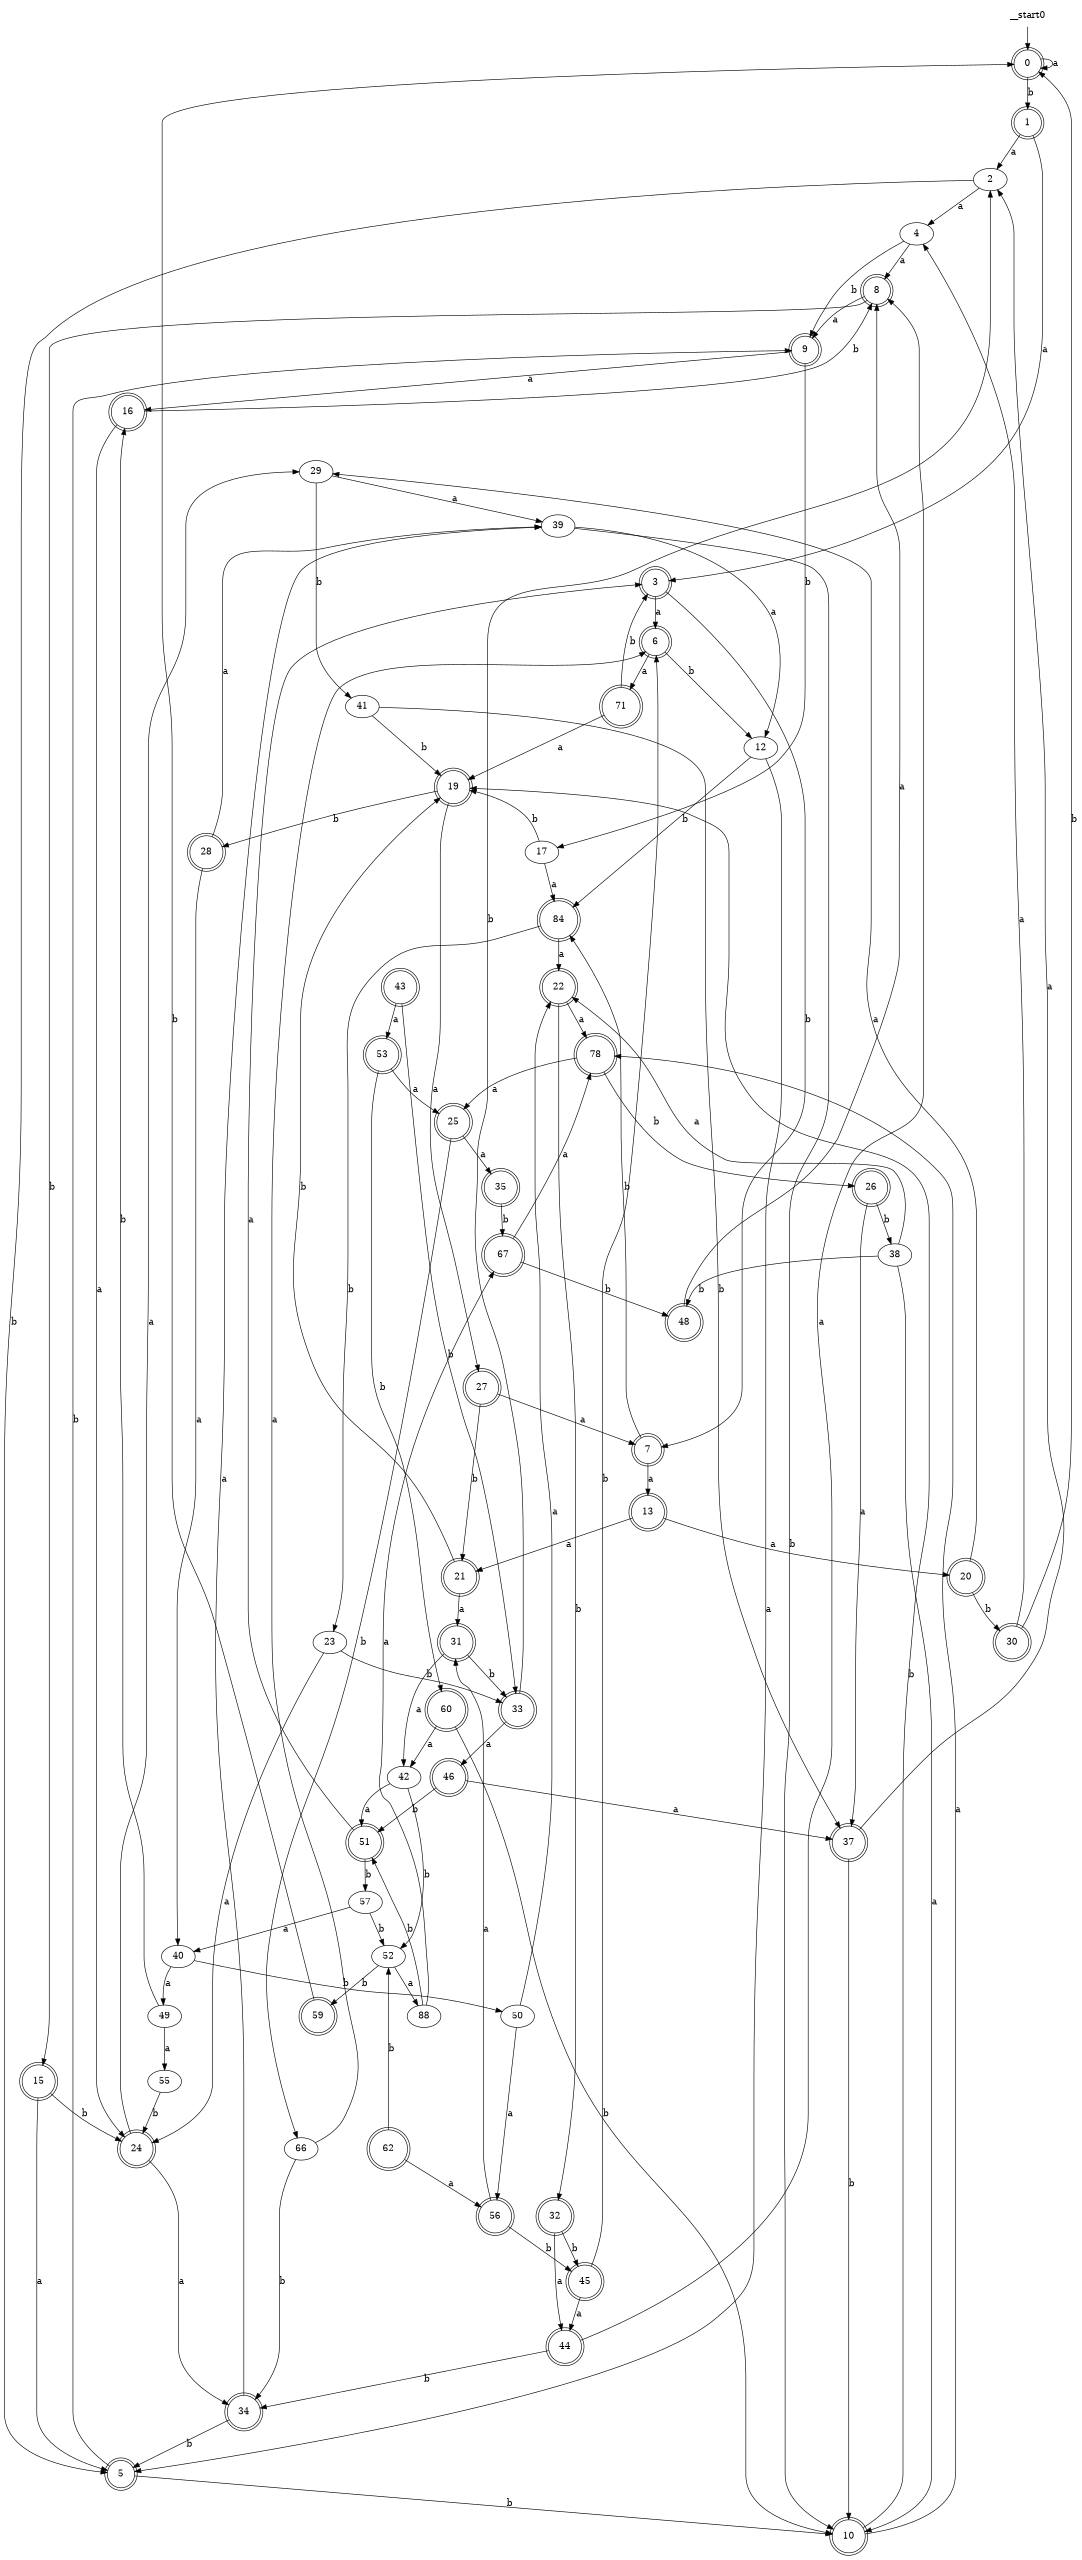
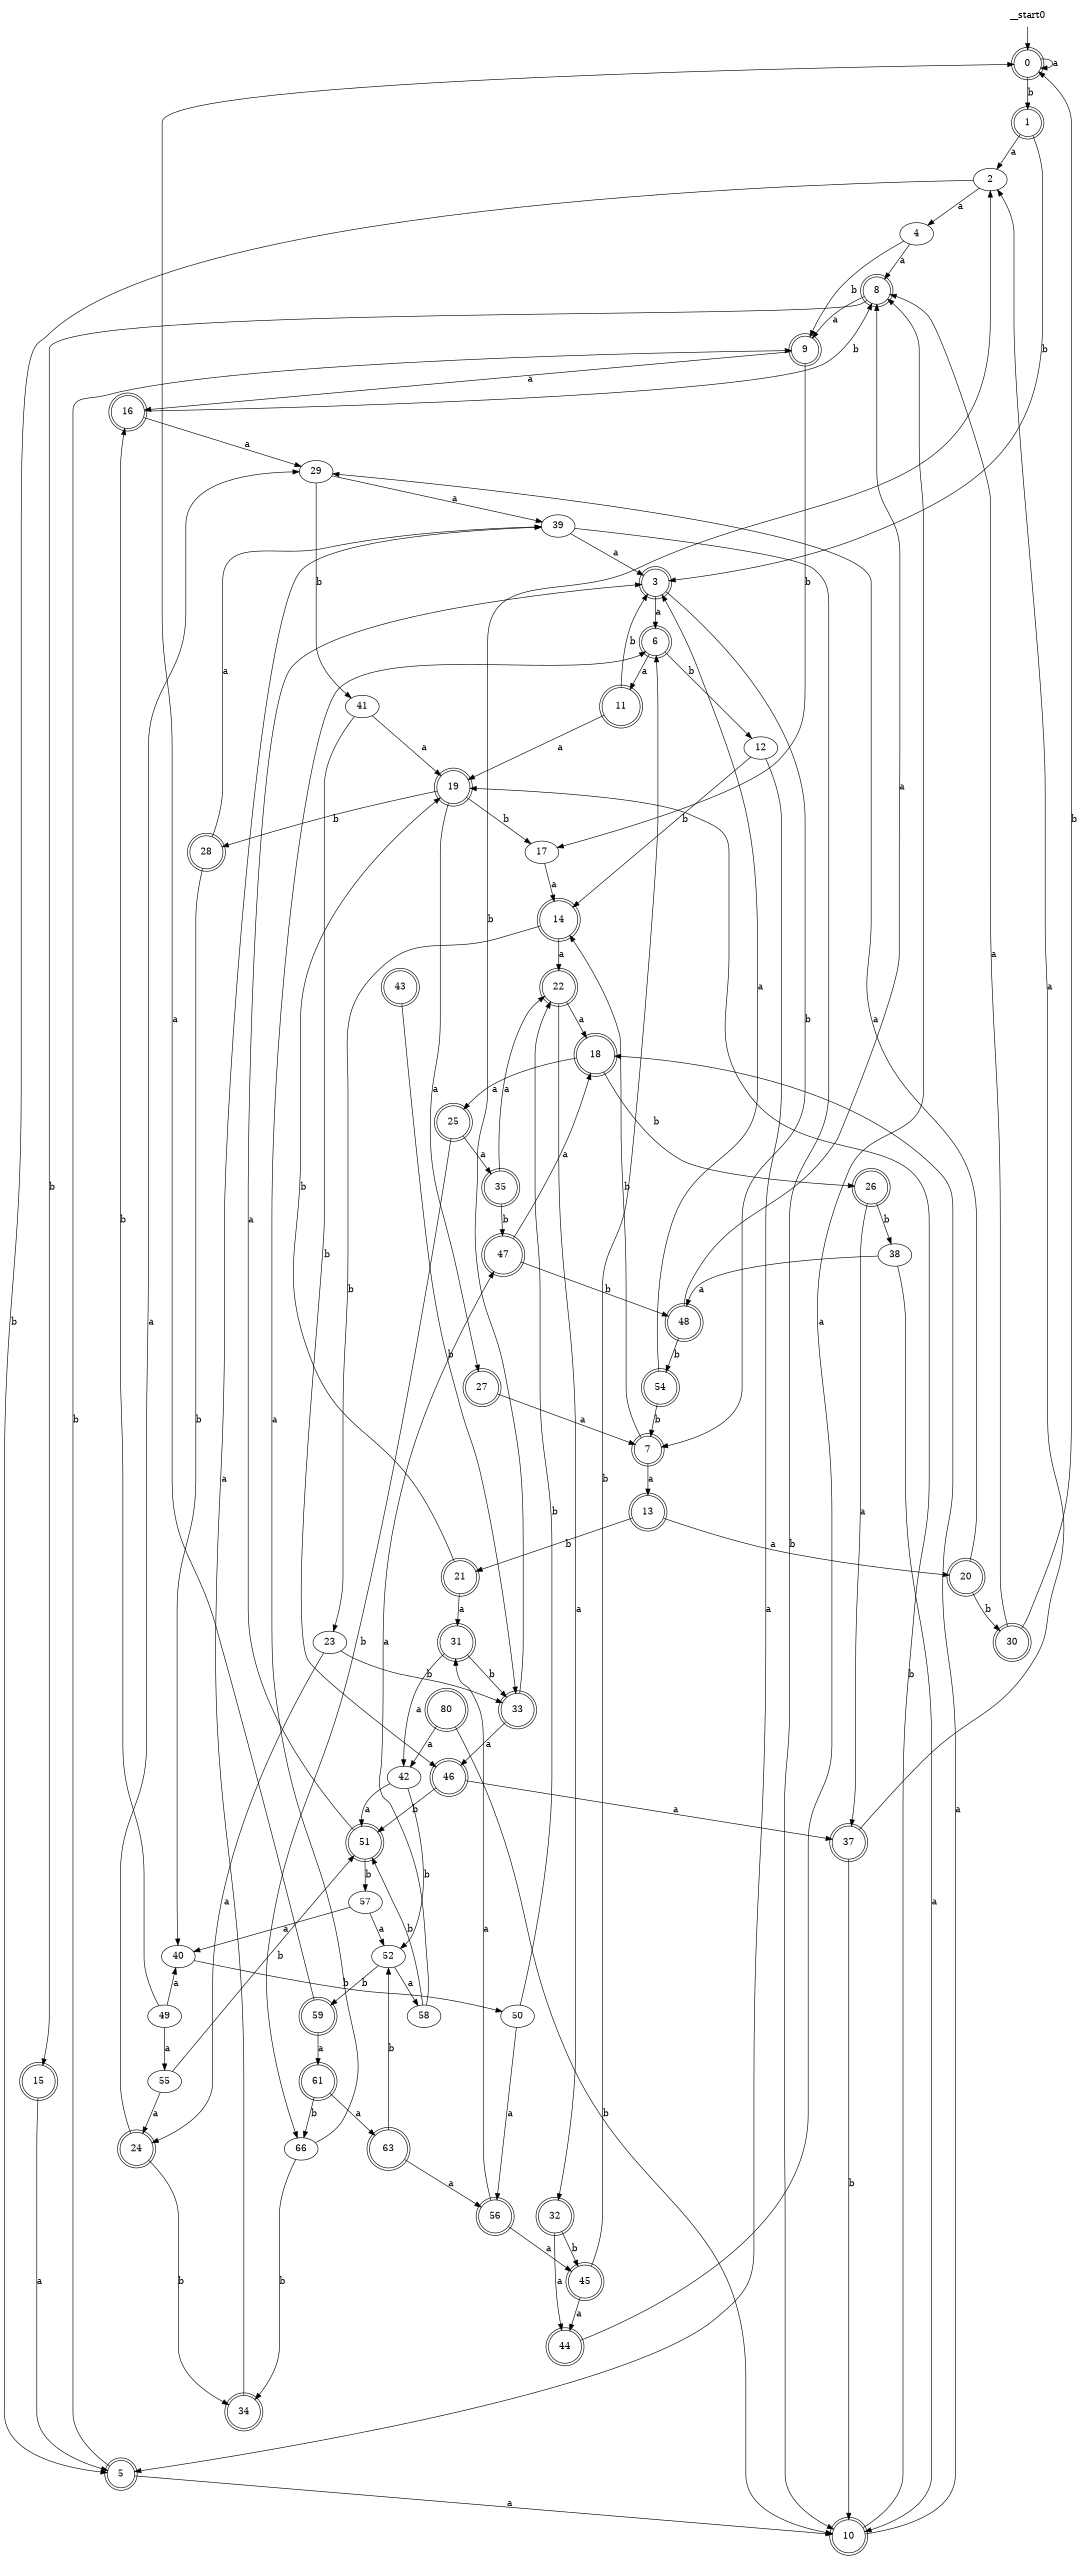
edge "1" -> "3": label "a" -> "b"
edge "39" -> "12": now "39" -> "3"
node "71": label "71" -> "11"
edge "41" -> "19": label "b" -> "a"
edge "17" -> "19": reversed
node "84": label "84" -> "14"
edge "30" -> "4": now "30" -> "8"
edge "59" -> "0": label "b" -> "a"
node "53": removed
node "78": label "78" -> "18"
edge "41" -> "37": now "41" -> "46"
edge "38" -> "22": now "35" -> "22"
node "67": label "67" -> "47"
edge "16" -> "24": now "16" -> "29"
edge "38" -> "48": label "b" -> "a"
node "54": added
edge "28" -> "40": label "a" -> "b"
edge "27" -> "21": removed, label "b"
edge "50" -> "22": label "a" -> "b"
edge "13" -> "21": label "a" -> "b"
edge "22" -> "32": label "b" -> "a"
node "60": label "60" -> "80"
edge "57" -> "52": label "b" -> "a"
edge "55" -> "51": added, label "b"
edge "40" -> "49": reversed
node "88": label "88" -> "58"
node "61": added
edge "55" -> "24": label "b" -> "a"
edge "15" -> "24": removed, label "b"
node "62": label "62" -> "63"
edge "56" -> "45": label "b" -> "a"
edge "24" -> "34": label "a" -> "b"
edge "44" -> "34": removed, label "b"
edge "34" -> "5": removed, label "b"
edge "5" -> "10": label "b" -> "a"
